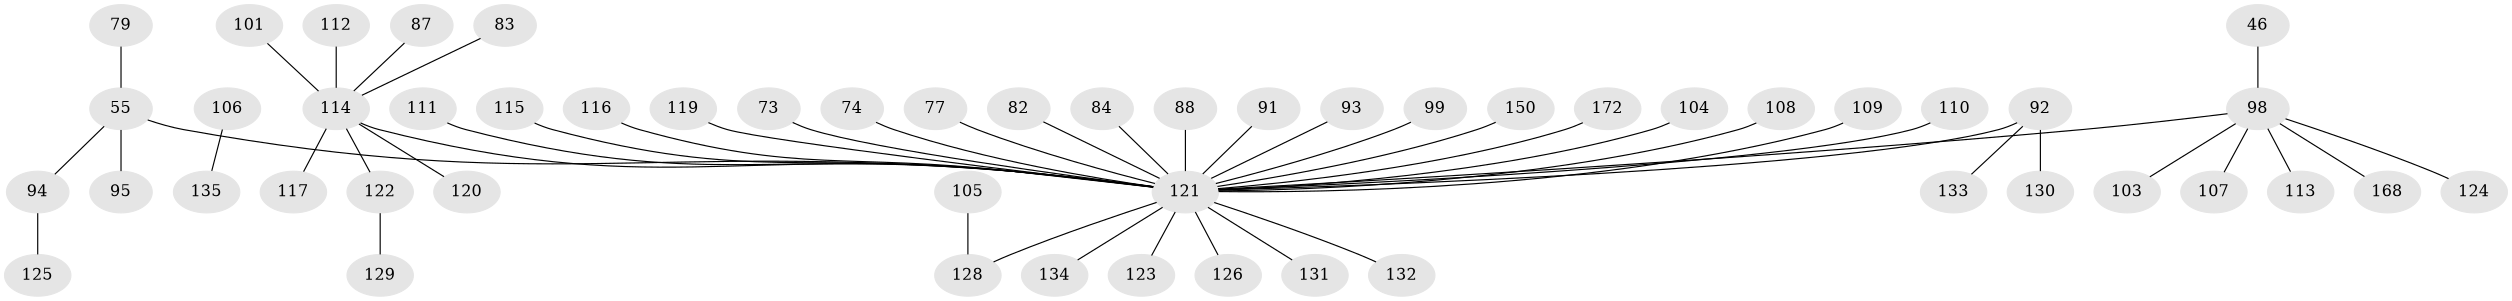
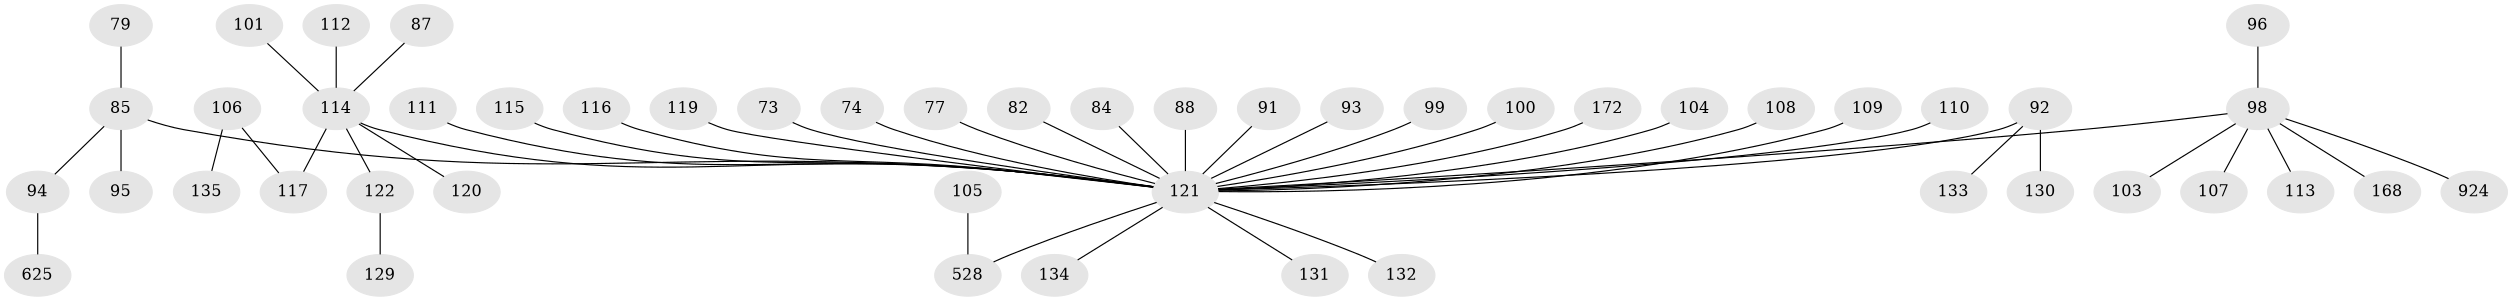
node "83": removed
node "46": label "46" -> "96"
node "55": label "55" -> "85"
node "150": label "150" -> "100"
edge "106" -- "117": added
node "124": label "124" -> "924"
node "125": label "125" -> "625"
node "128": label "128" -> "528"
node "123": removed
node "126": removed
